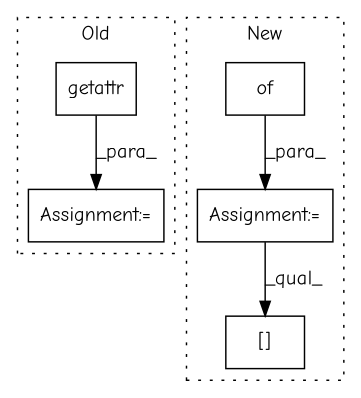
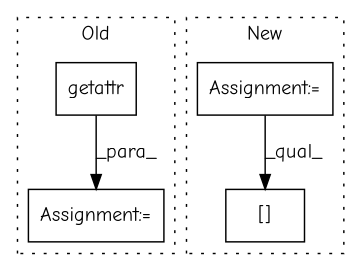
node "of": removed
